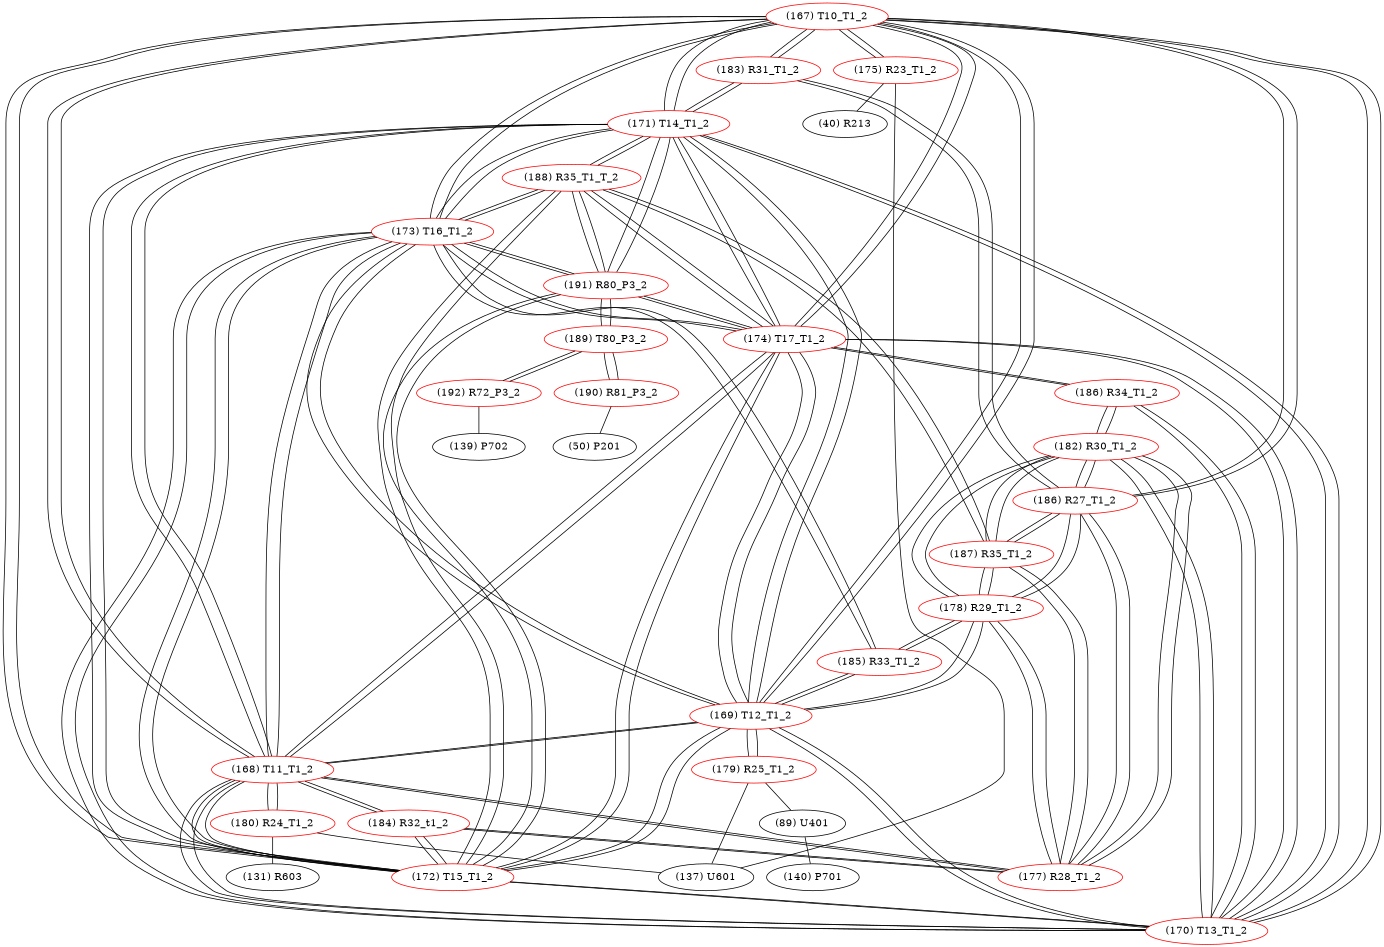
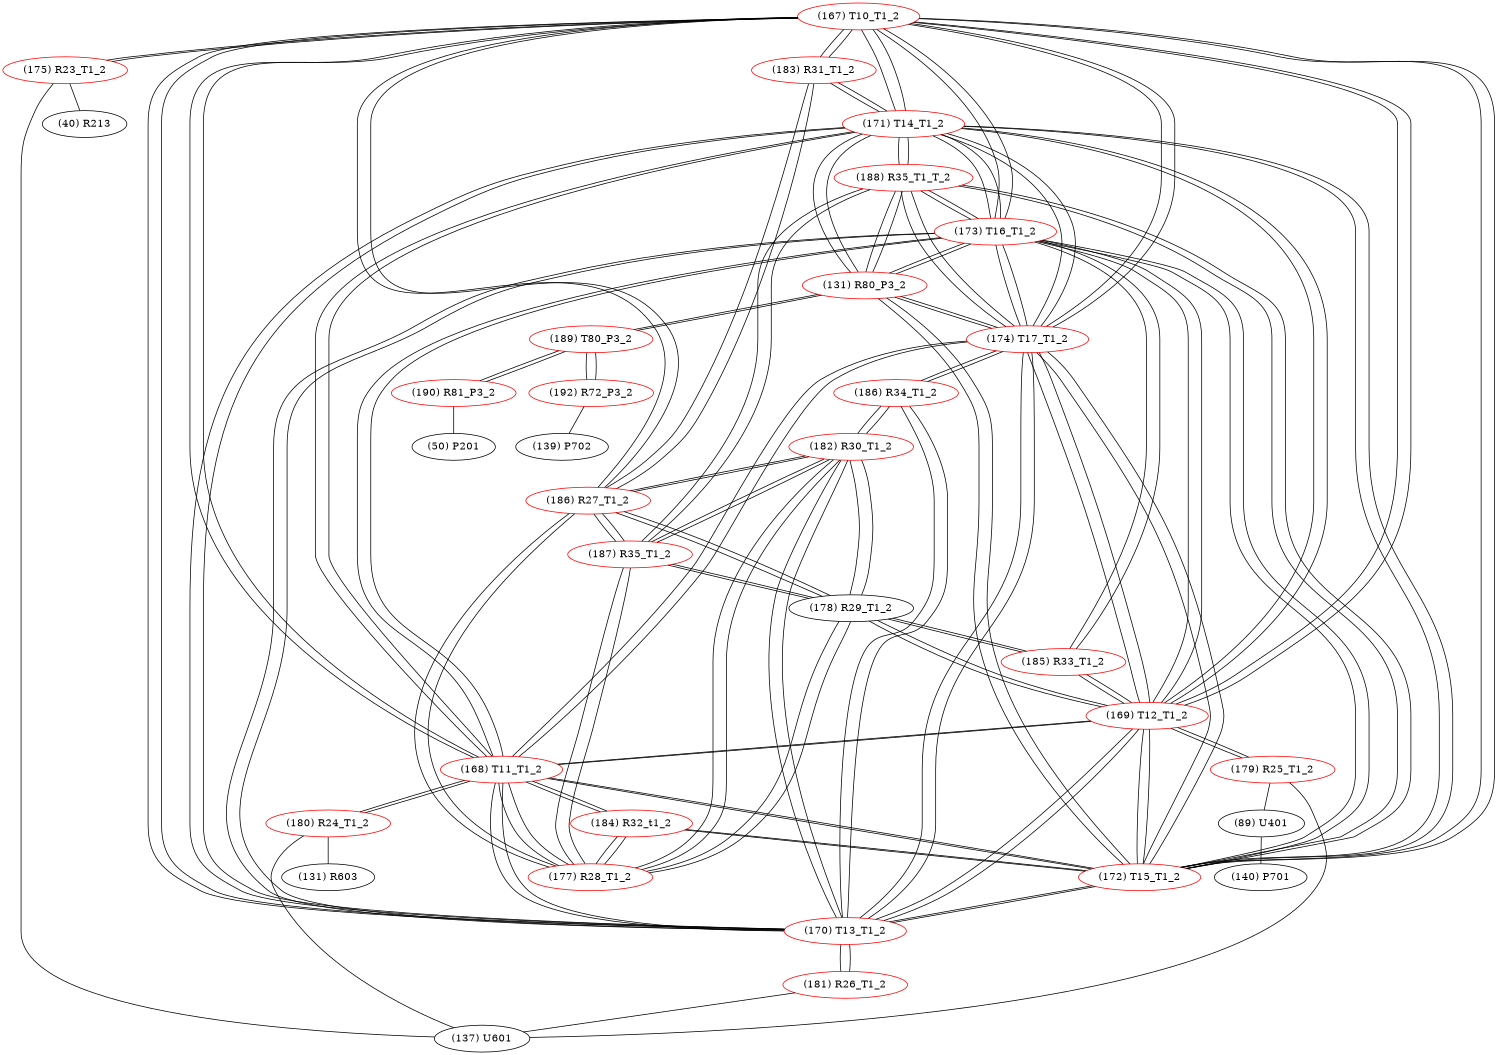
node "(191) R80_P3_2": label "(191) R80_P3_2" -> "(131) R80_P3_2"
node "(178) R29_T1_2": color red -> black
node "(181) R26_T1_2": added
